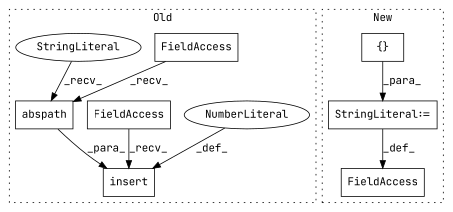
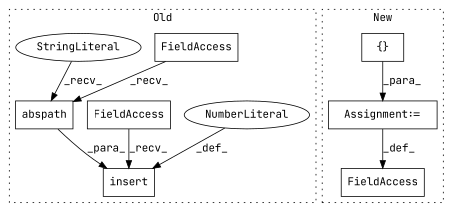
node "StringLiteral:=": label "StringLiteral:=" -> "Assignment:="
